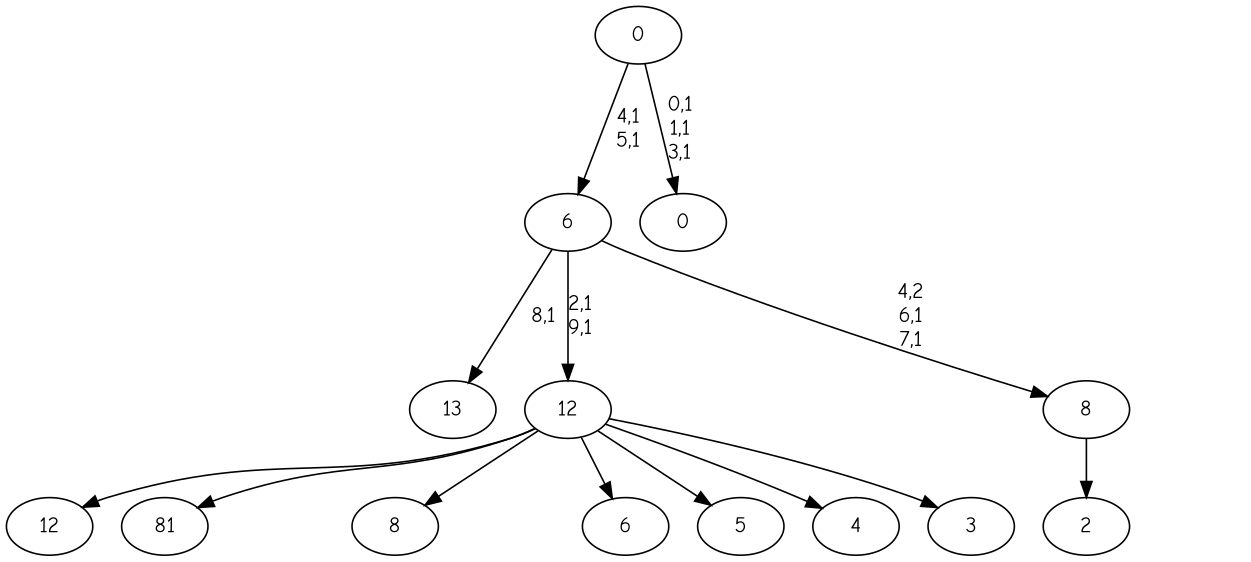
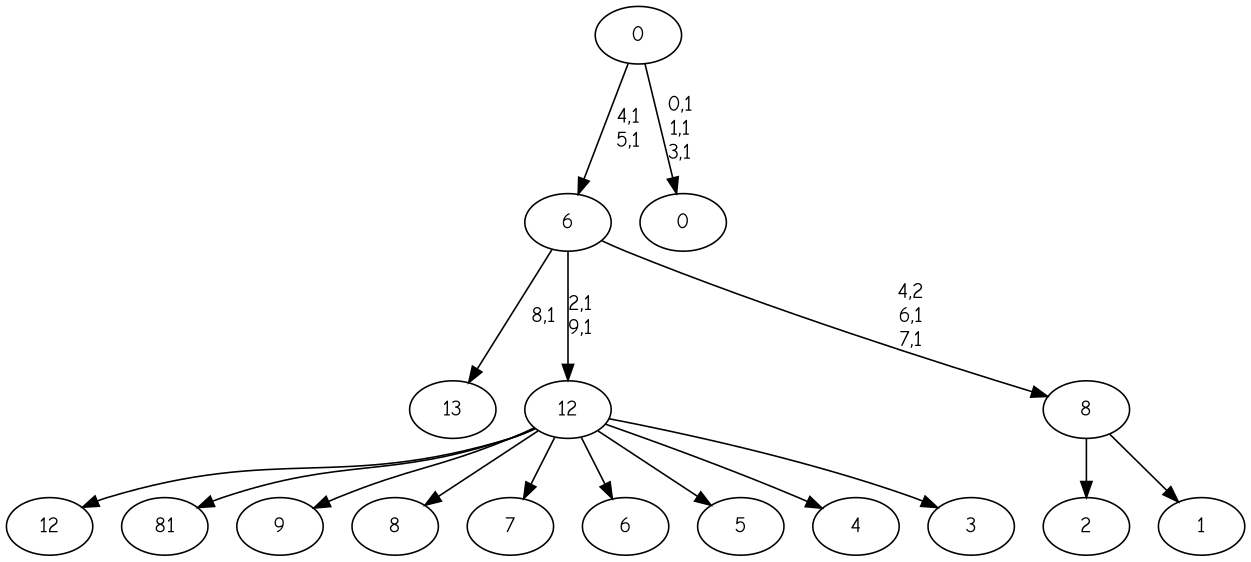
node "9": added
node "7": added
node "1": added
